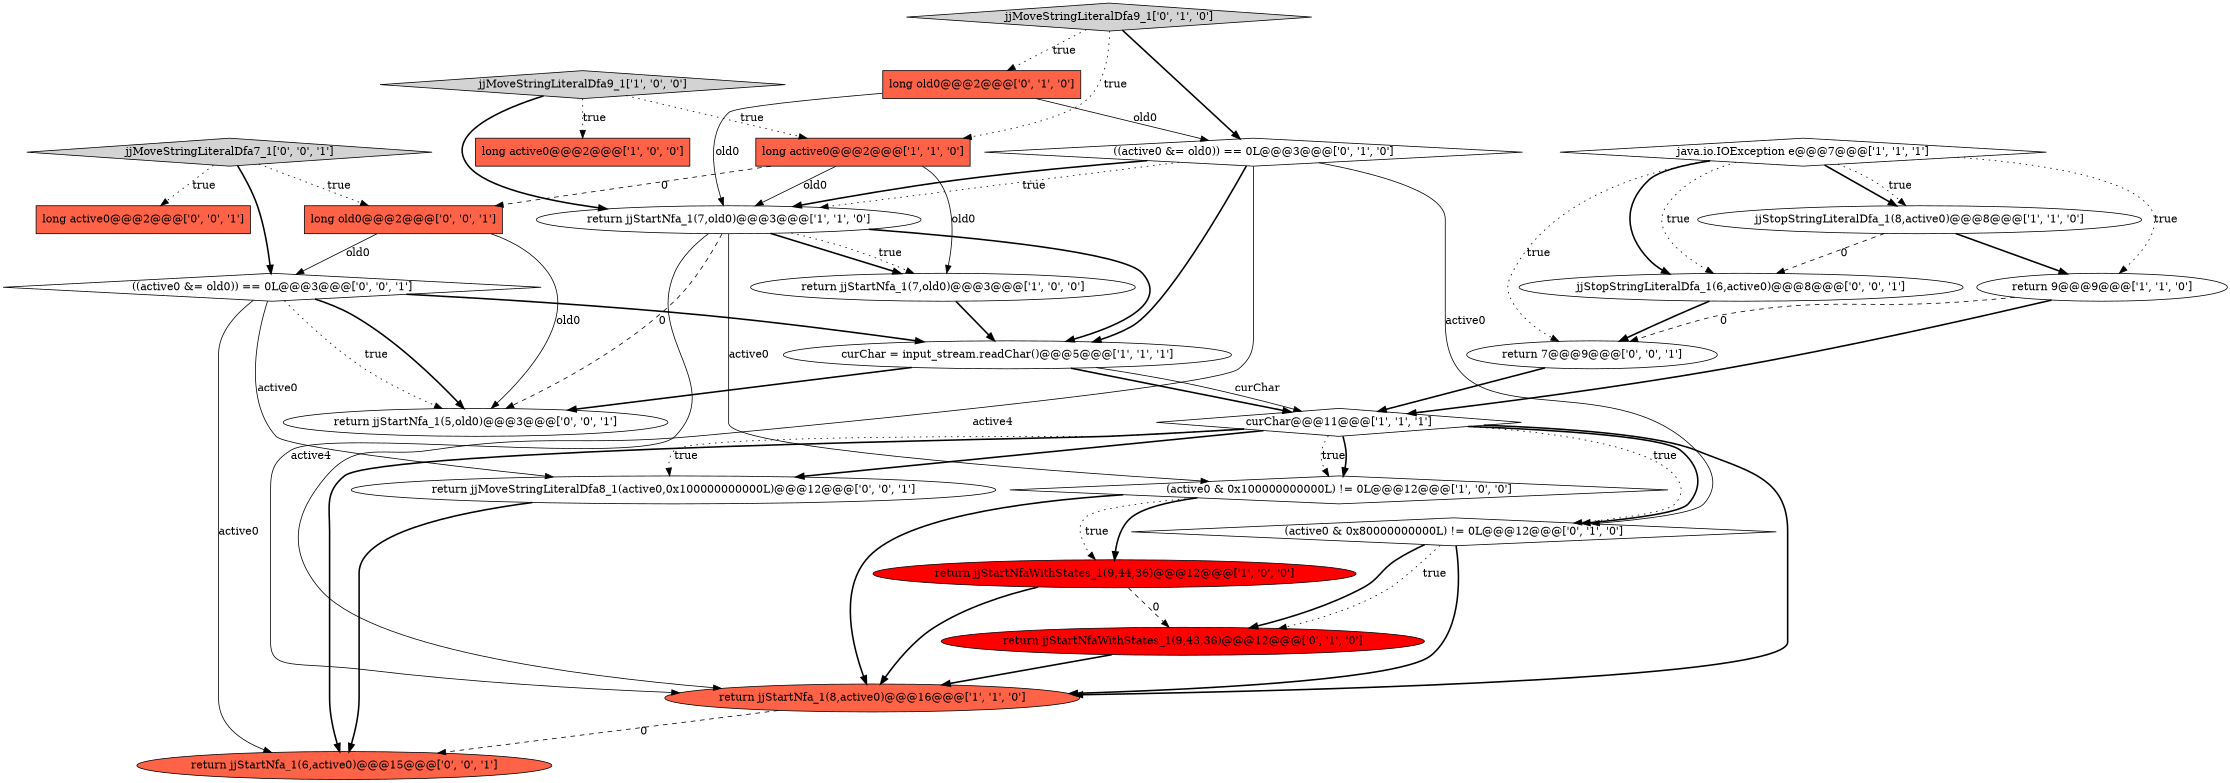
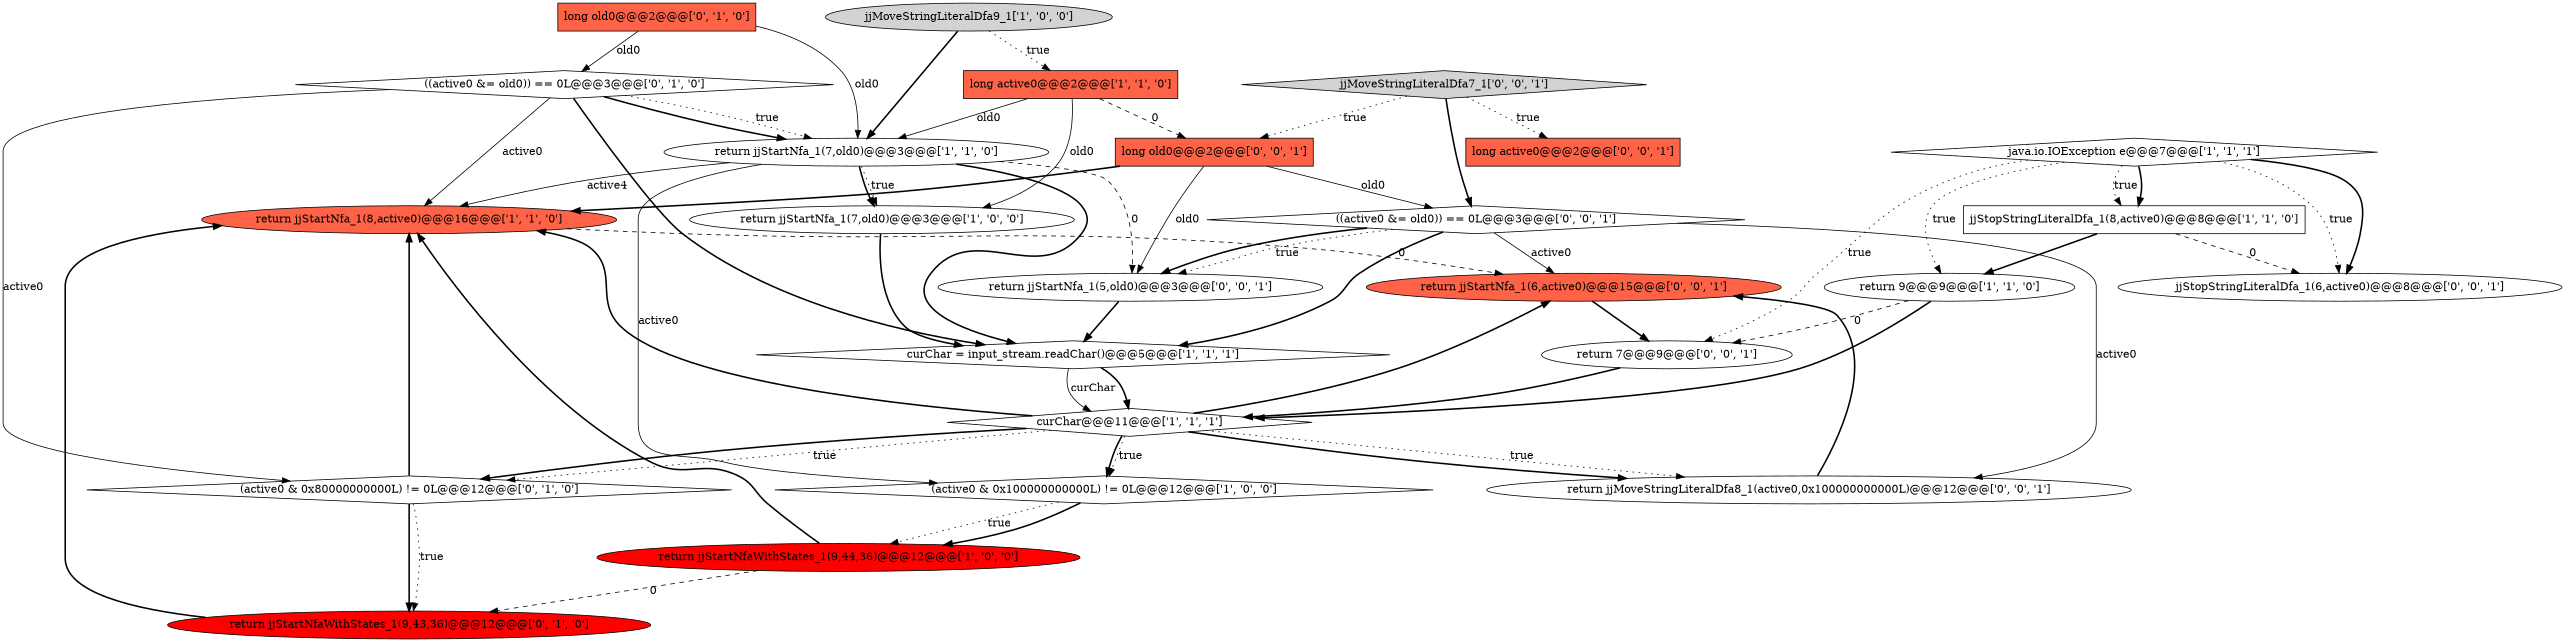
node "jjMoveStringLiteralDfa9_1['0', '1', '0']": removed
node "jjMoveStringLiteralDfa9_1['1', '0', '0']": shape diamond -> ellipse
node "long active0@@@2@@@['1', '0', '0']": removed
node "jjStopStringLiteralDfa_1(8,active0)@@@8@@@['1', '1', '0']": shape ellipse -> box
edge "jjStopStringLiteralDfa_1(6,active0)@@@8@@@['0', '0', '1']" -> "return 7@@@9@@@['0', '0', '1']": now "return jjStartNfa_1(6,active0)@@@15@@@['0', '0', '1']" -> "return 7@@@9@@@['0', '0', '1']"
node "curChar = input_stream.readChar()@@@5@@@['1', '1', '1']": shape ellipse -> diamond
edge "curChar = input_stream.readChar()@@@5@@@['1', '1', '1']" -> "return jjStartNfa_1(5,old0)@@@3@@@['0', '0', '1']": reversed
edge "((active0 &= old0)) == 0L@@@3@@@['0', '1', '0']" -> "return jjStartNfa_1(8,active0)@@@16@@@['1', '1', '0']": label "active4" -> "active0"
edge "(active0 & 0x100000000000L) != 0L@@@12@@@['1', '0', '0']" -> "return jjStartNfa_1(8,active0)@@@16@@@['1', '1', '0']": now "long old0@@@2@@@['0', '0', '1']" -> "return jjStartNfa_1(8,active0)@@@16@@@['1', '1', '0']"
